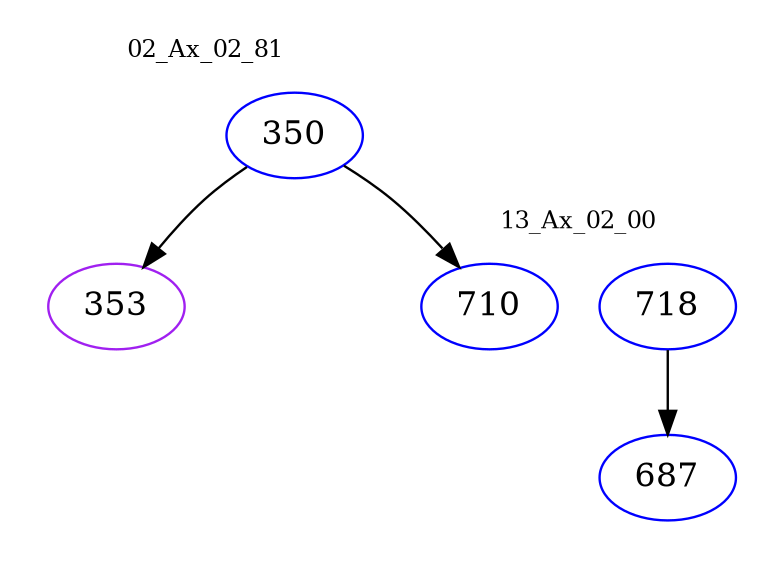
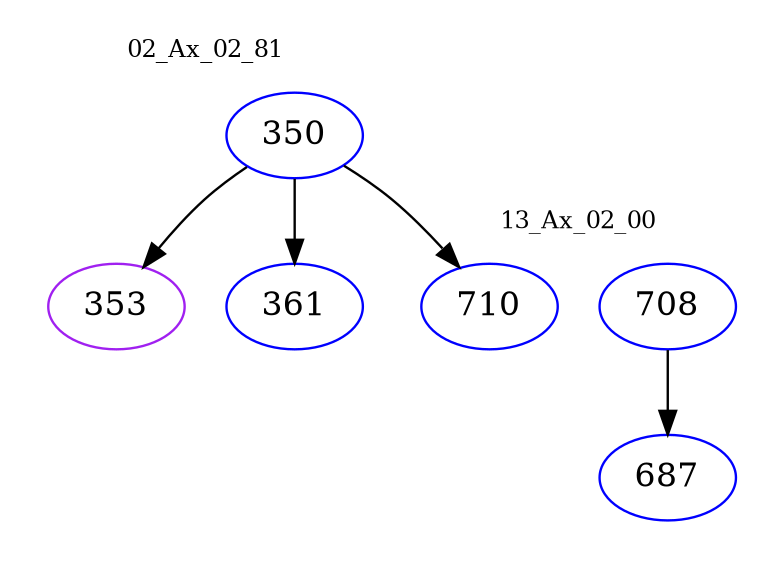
node "361": added
node "718": label "718" -> "708"
